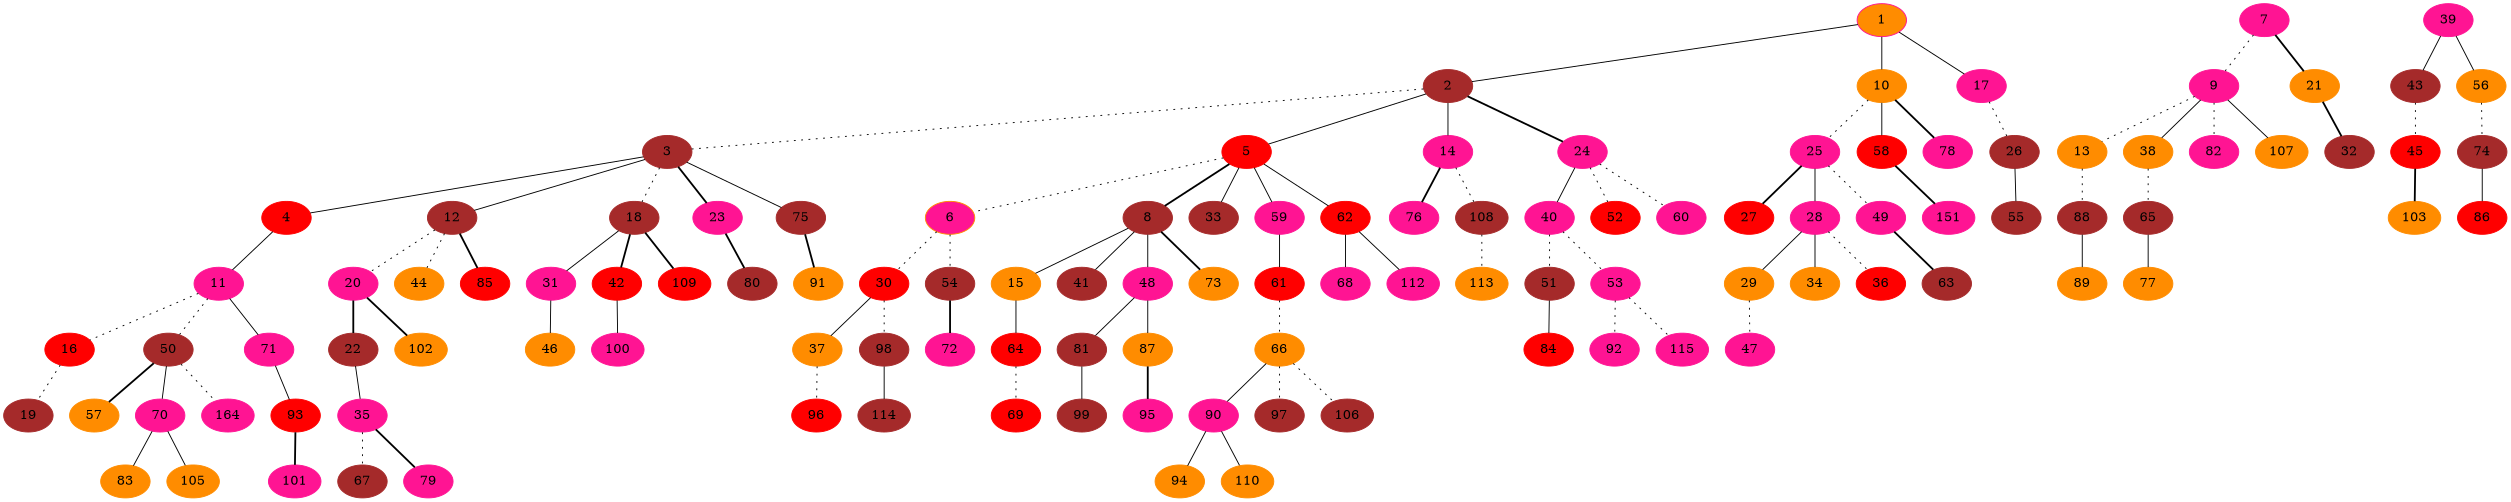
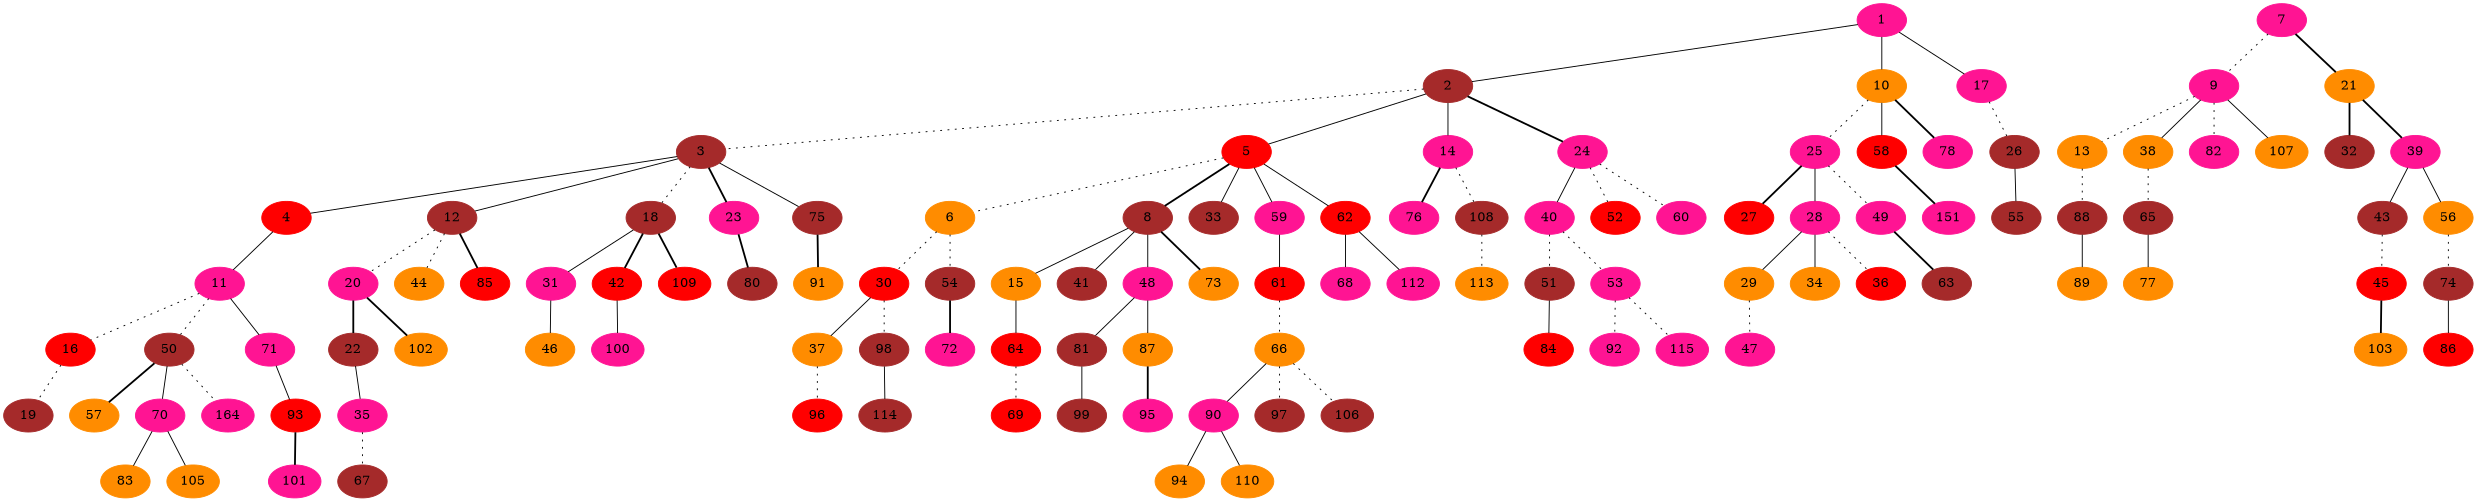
node "1": fillcolor darkorange -> deeppink
edge "21" -- "39": added
node "6": fillcolor deeppink -> darkorange
node "79": removed
